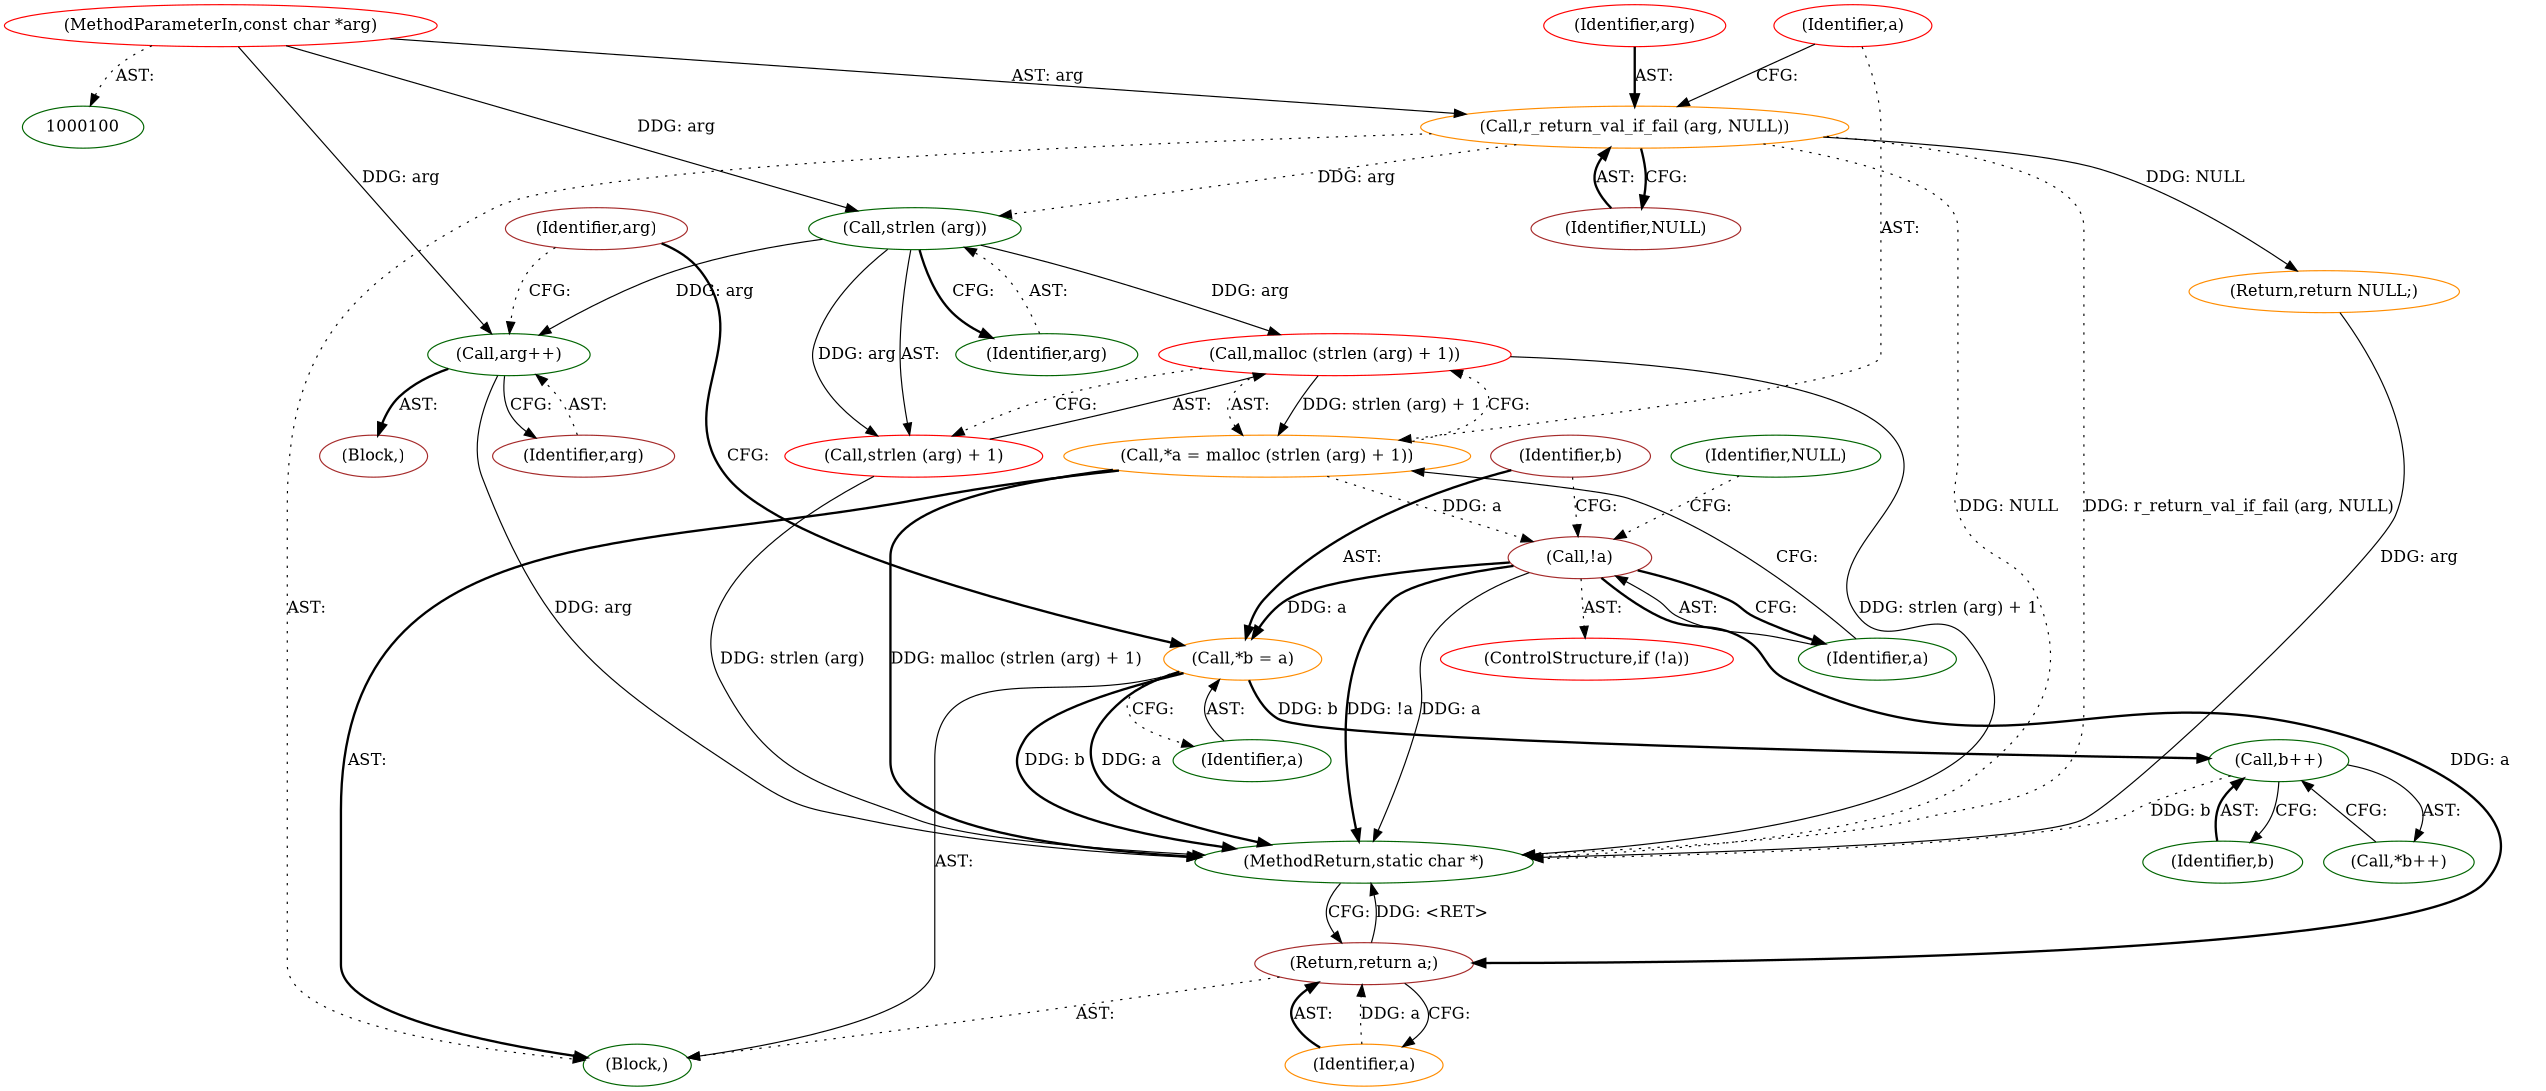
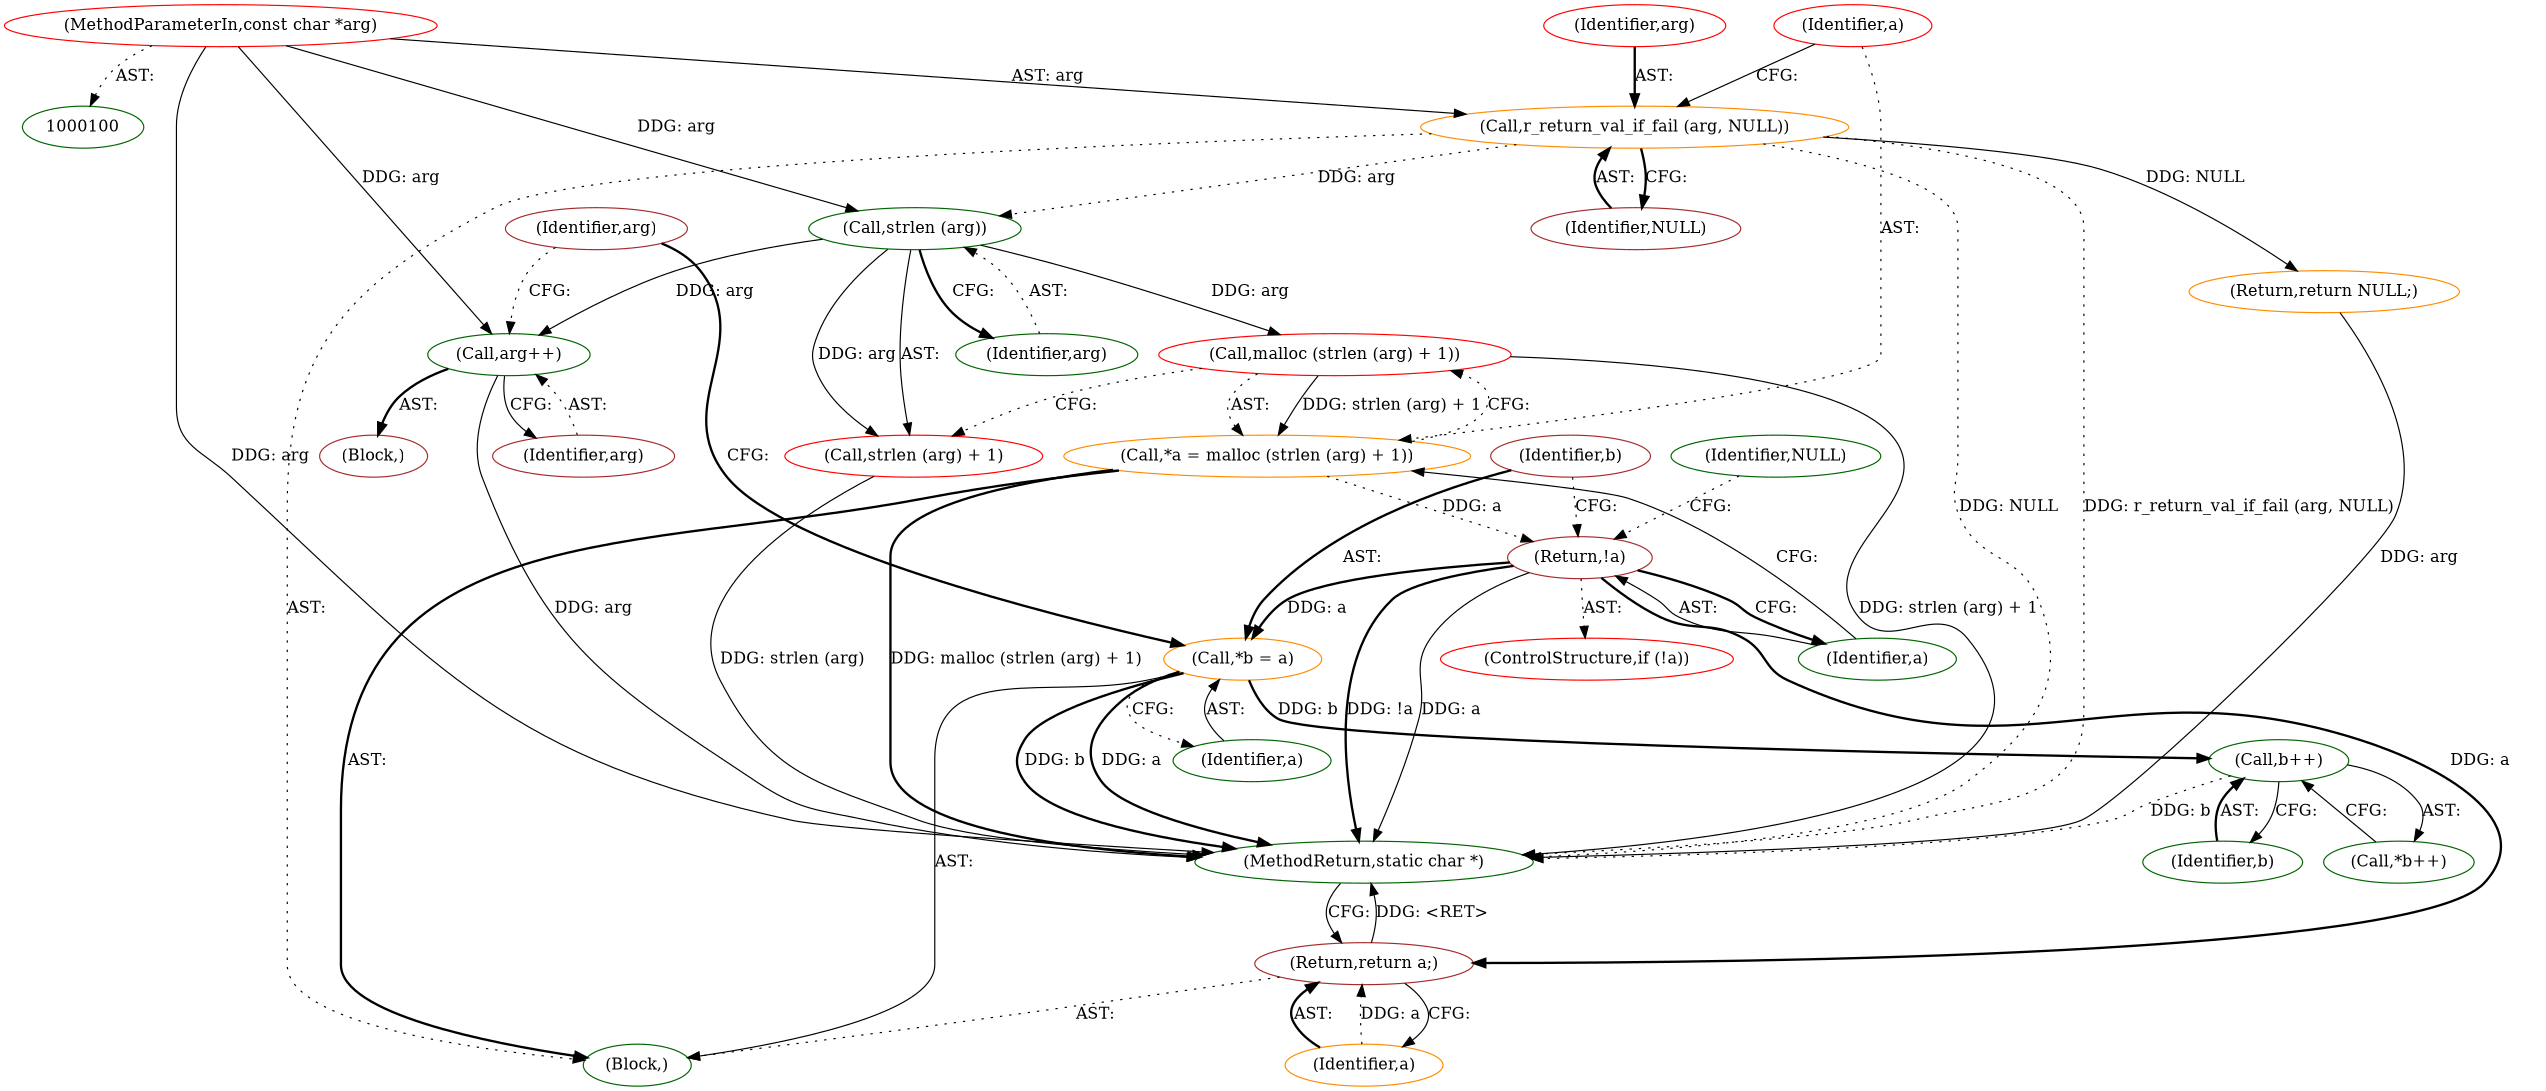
edge "(Call,strlen (arg) + 1)" -> "(Call,malloc (strlen (arg) + 1))": removed, label "AST:"
node "(Call,!a)": label "(Call,!a)" -> "(Return,!a)"
edge "(MethodParameterIn,const char *arg)" -> "(MethodReturn,static char *)": added, label "DDG: arg"
